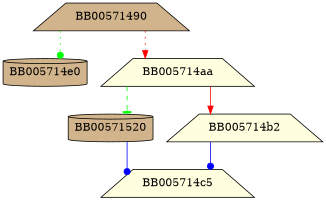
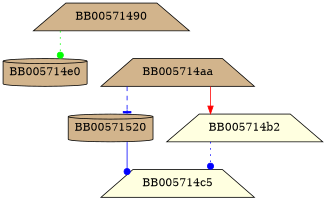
edge "BB00571490" -> "BB005714aa": removed
node "BB005714aa": fillcolor lightyellow -> tan
edge "BB005714aa" -> "BB00571520": color green -> blue
edge "BB005714b2" -> "BB005714c5": style solid -> dotted
